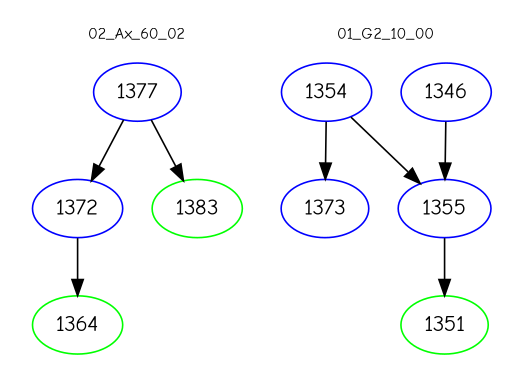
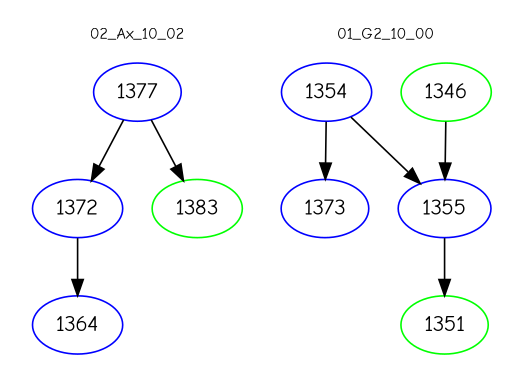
cluster "02_Ax_60_02": label "02_Ax_60_02" -> "02_Ax_10_02"
node "1346": color blue -> green
node "1364": color green -> blue
